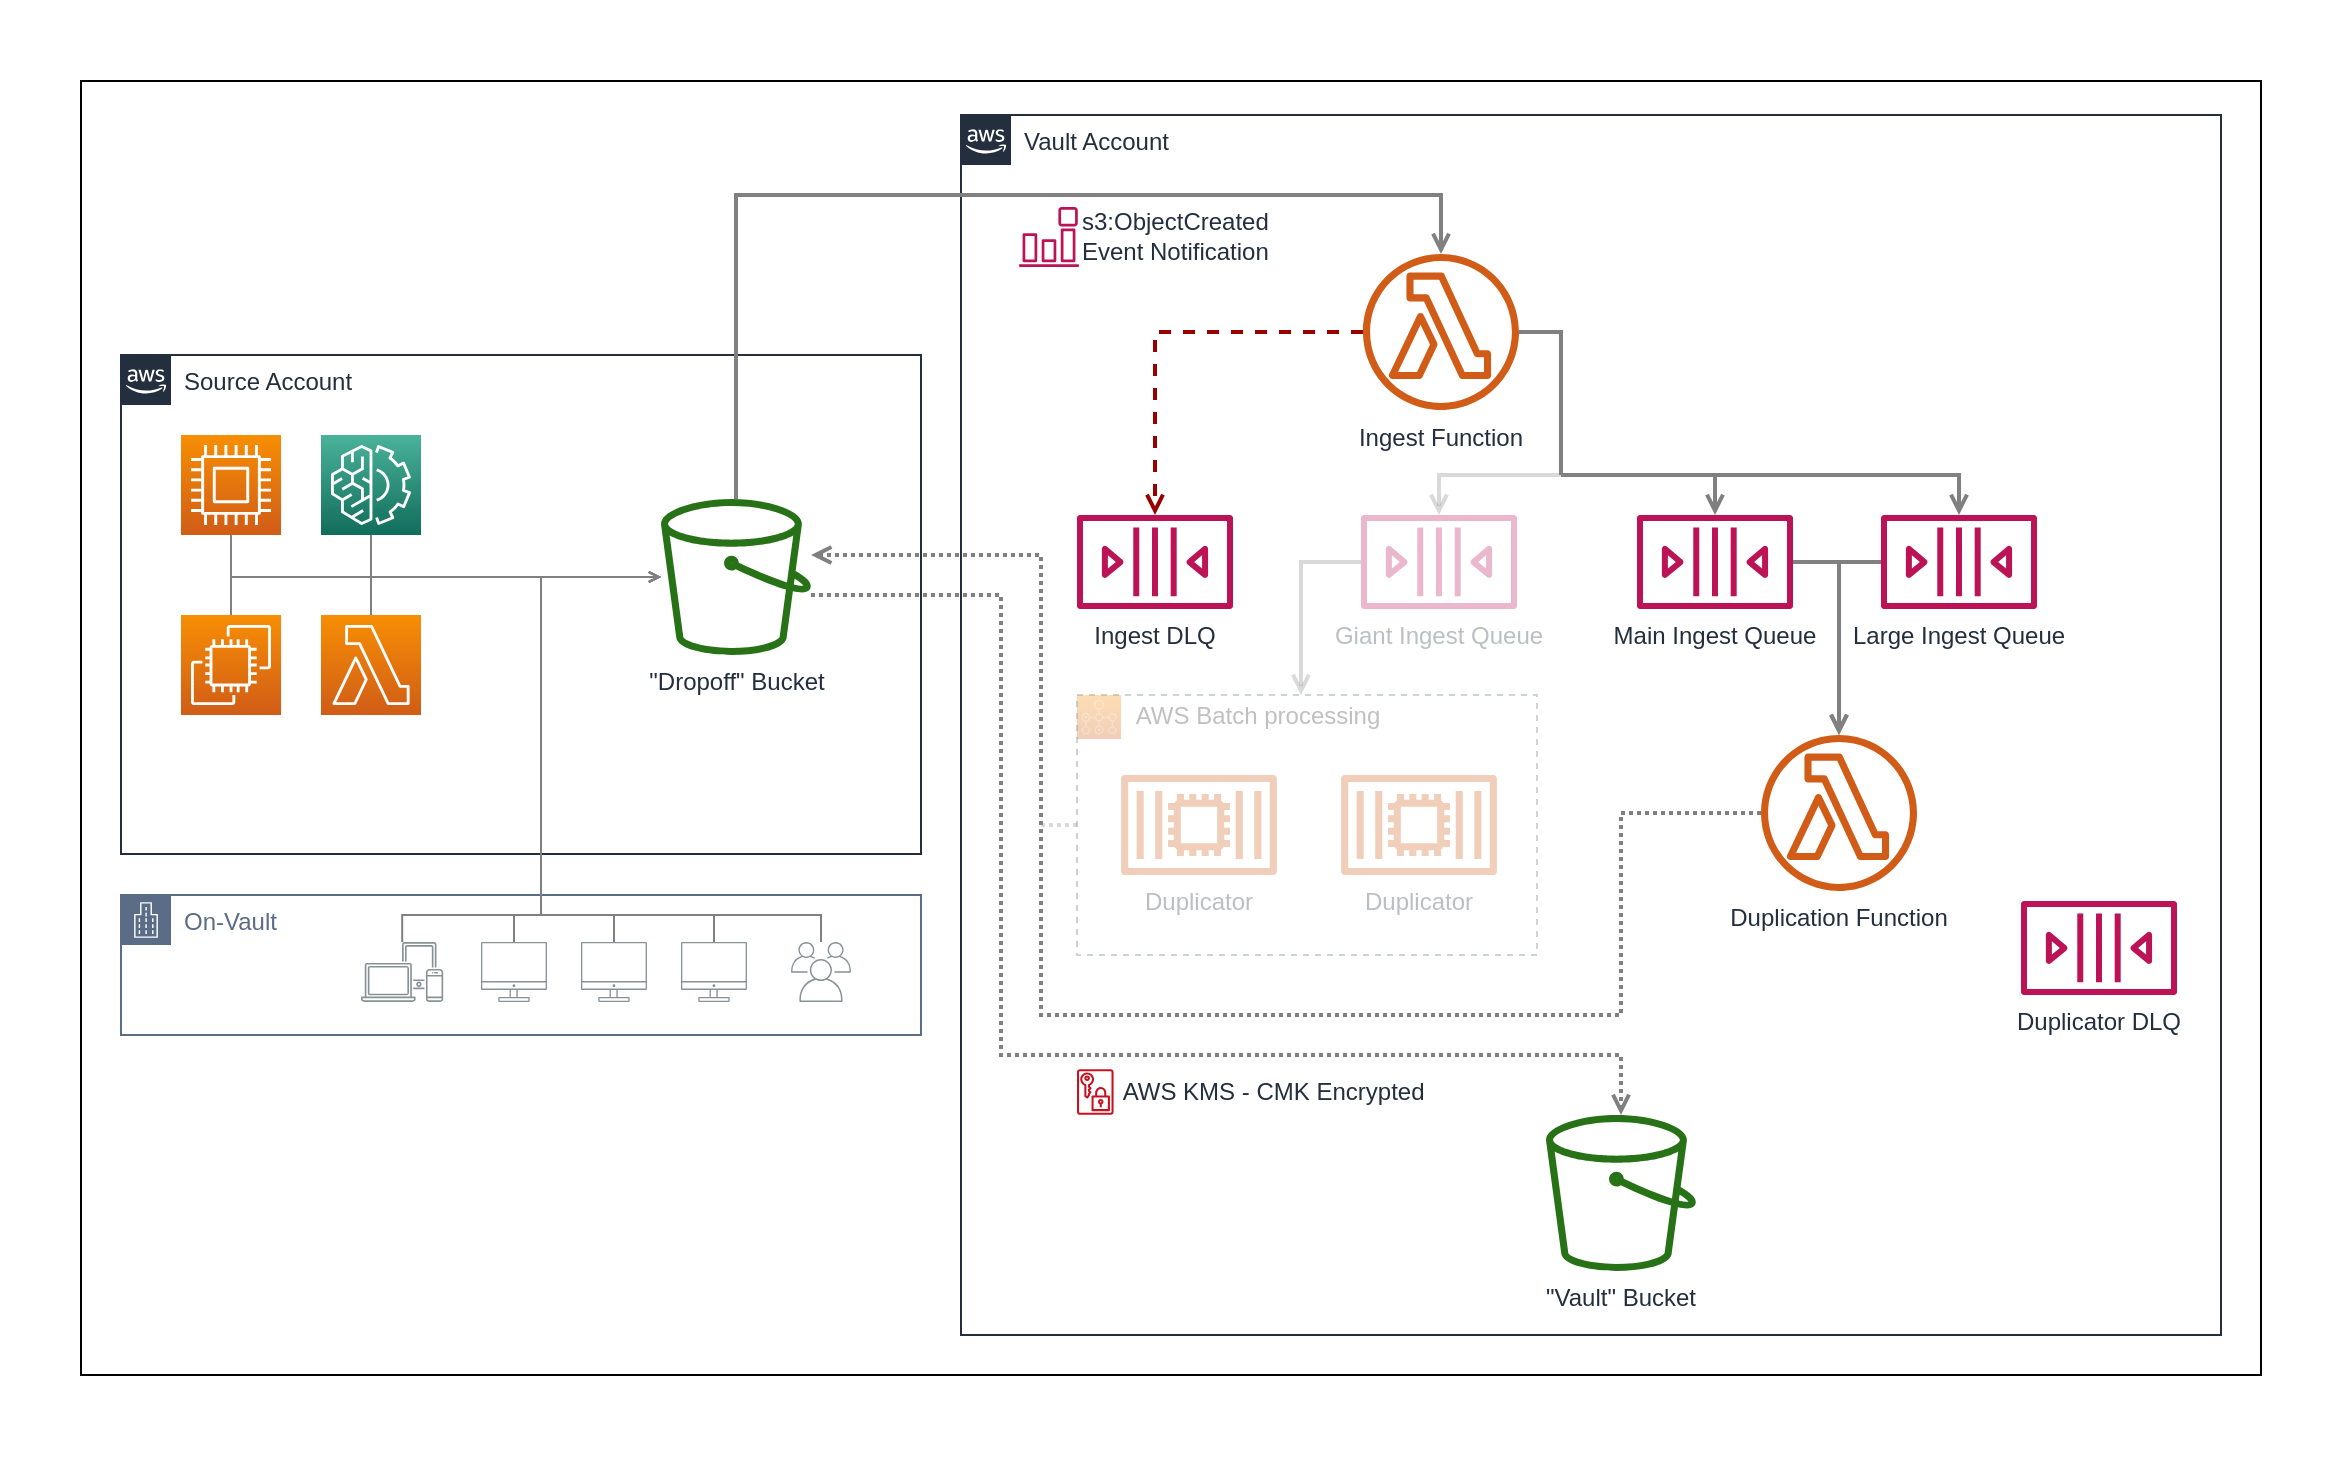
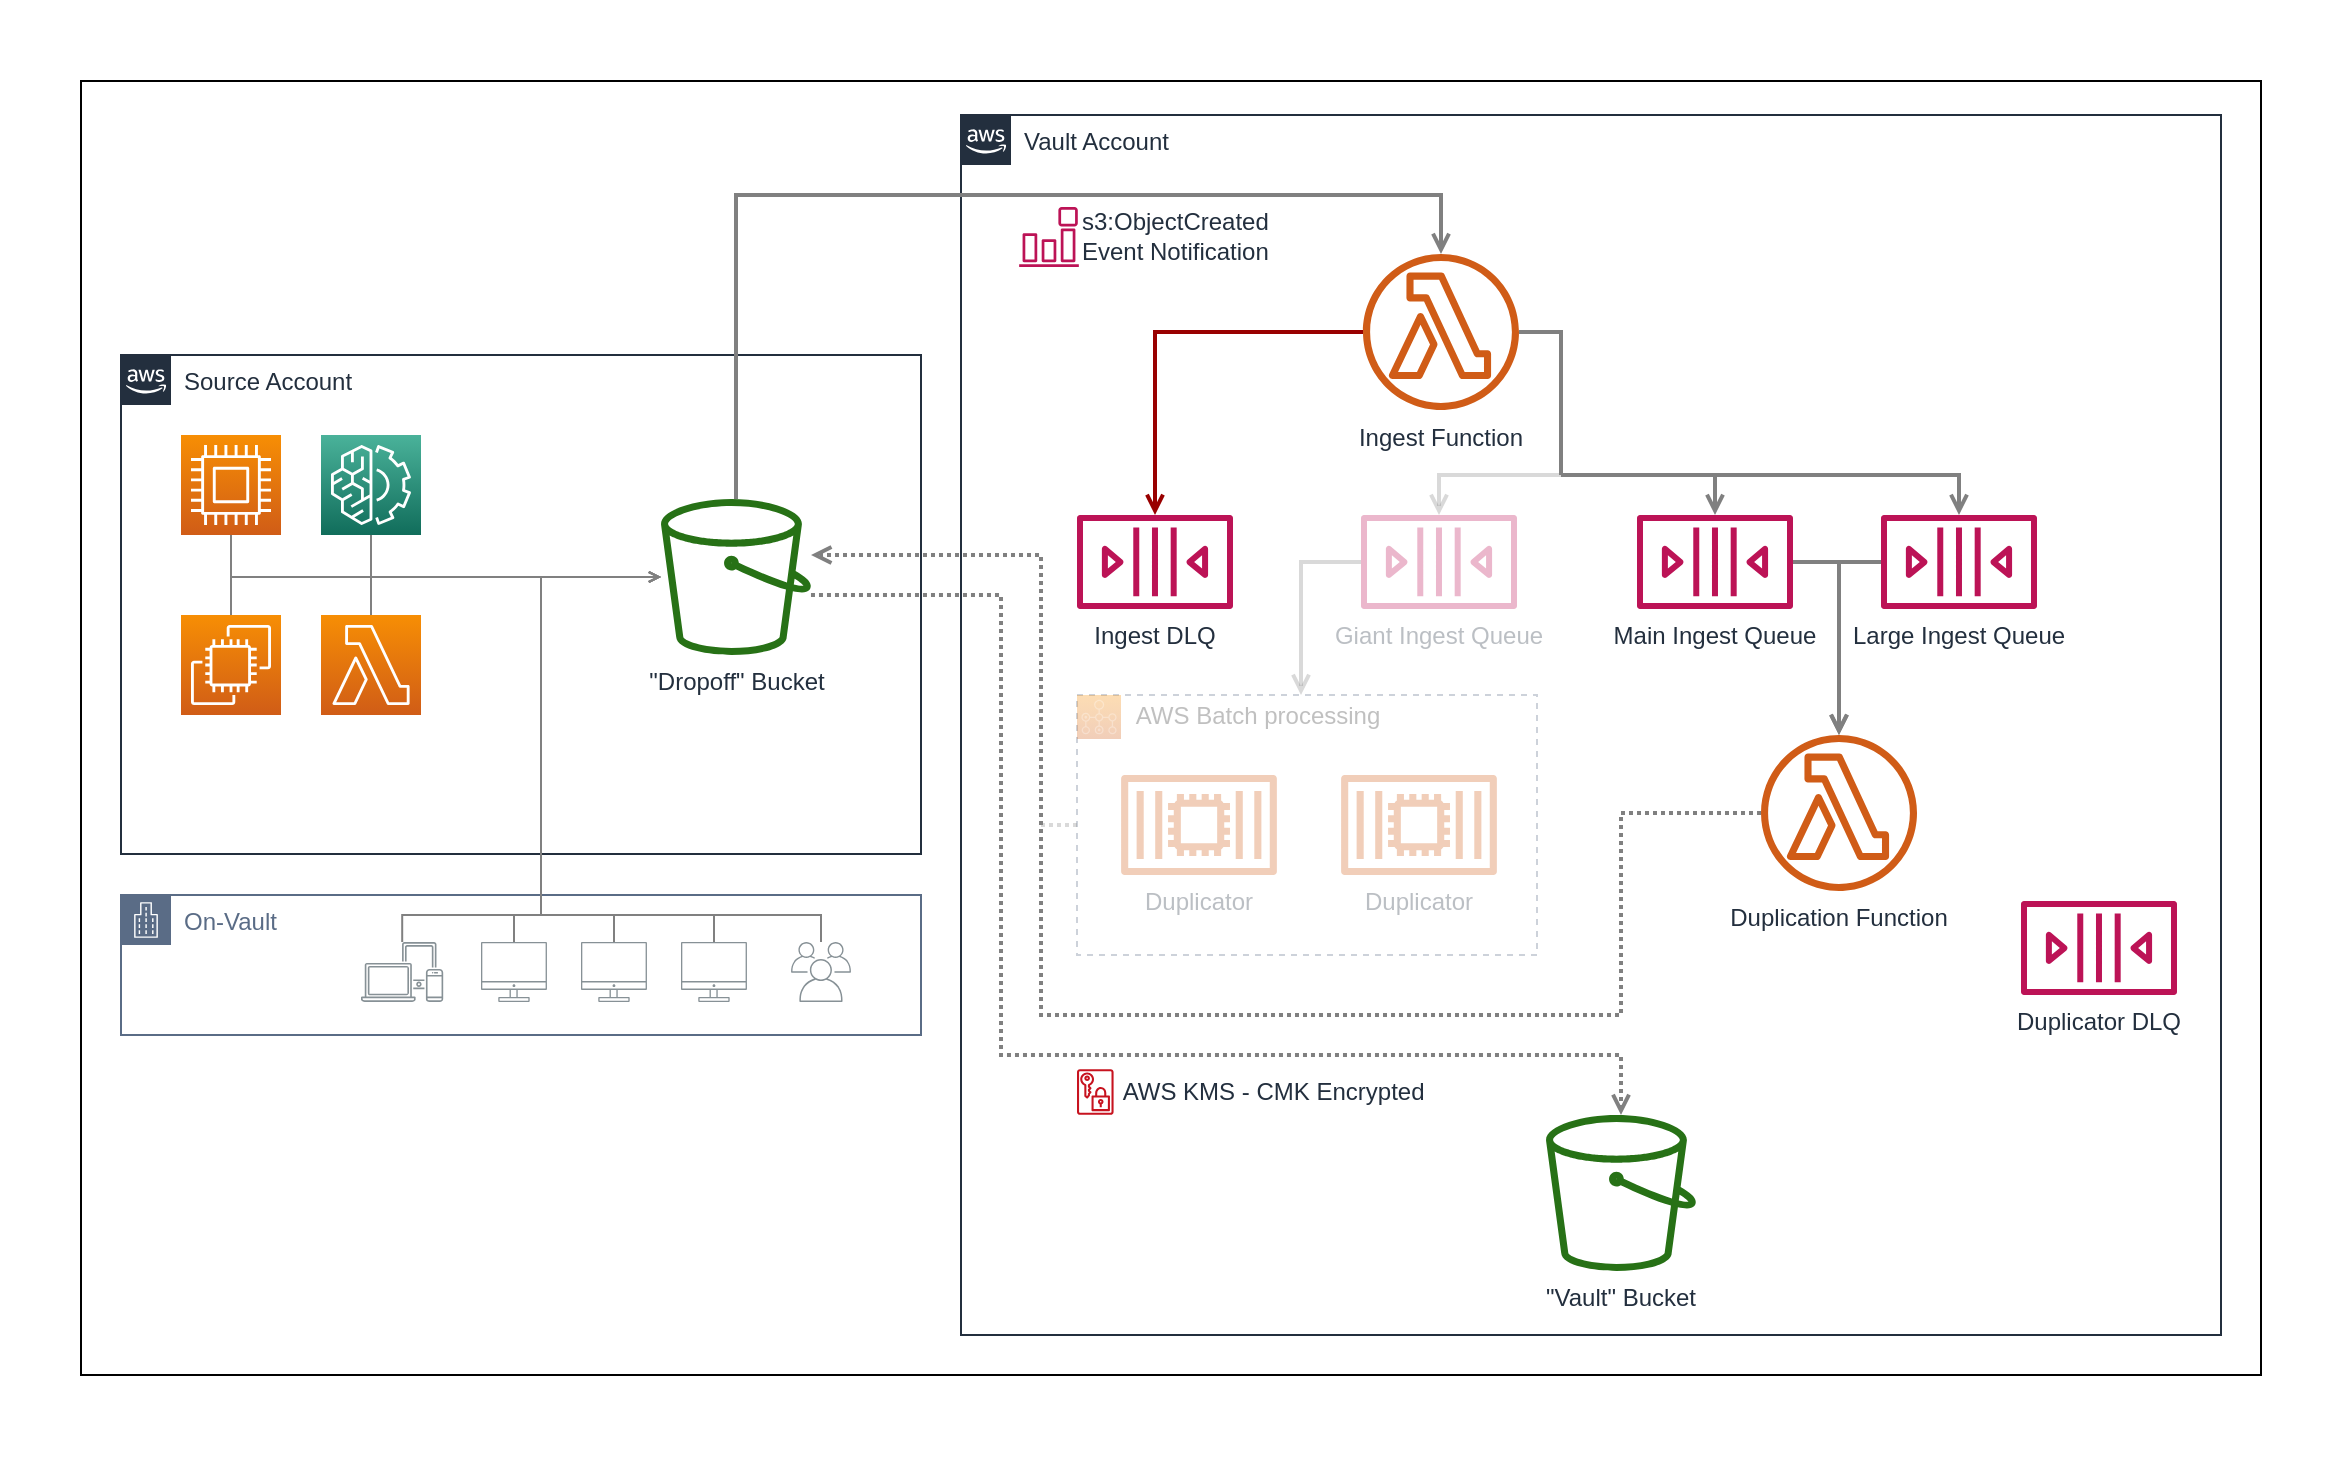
edge "Ingest Function" -> "Ingest DLQ": style dashed -> solid
